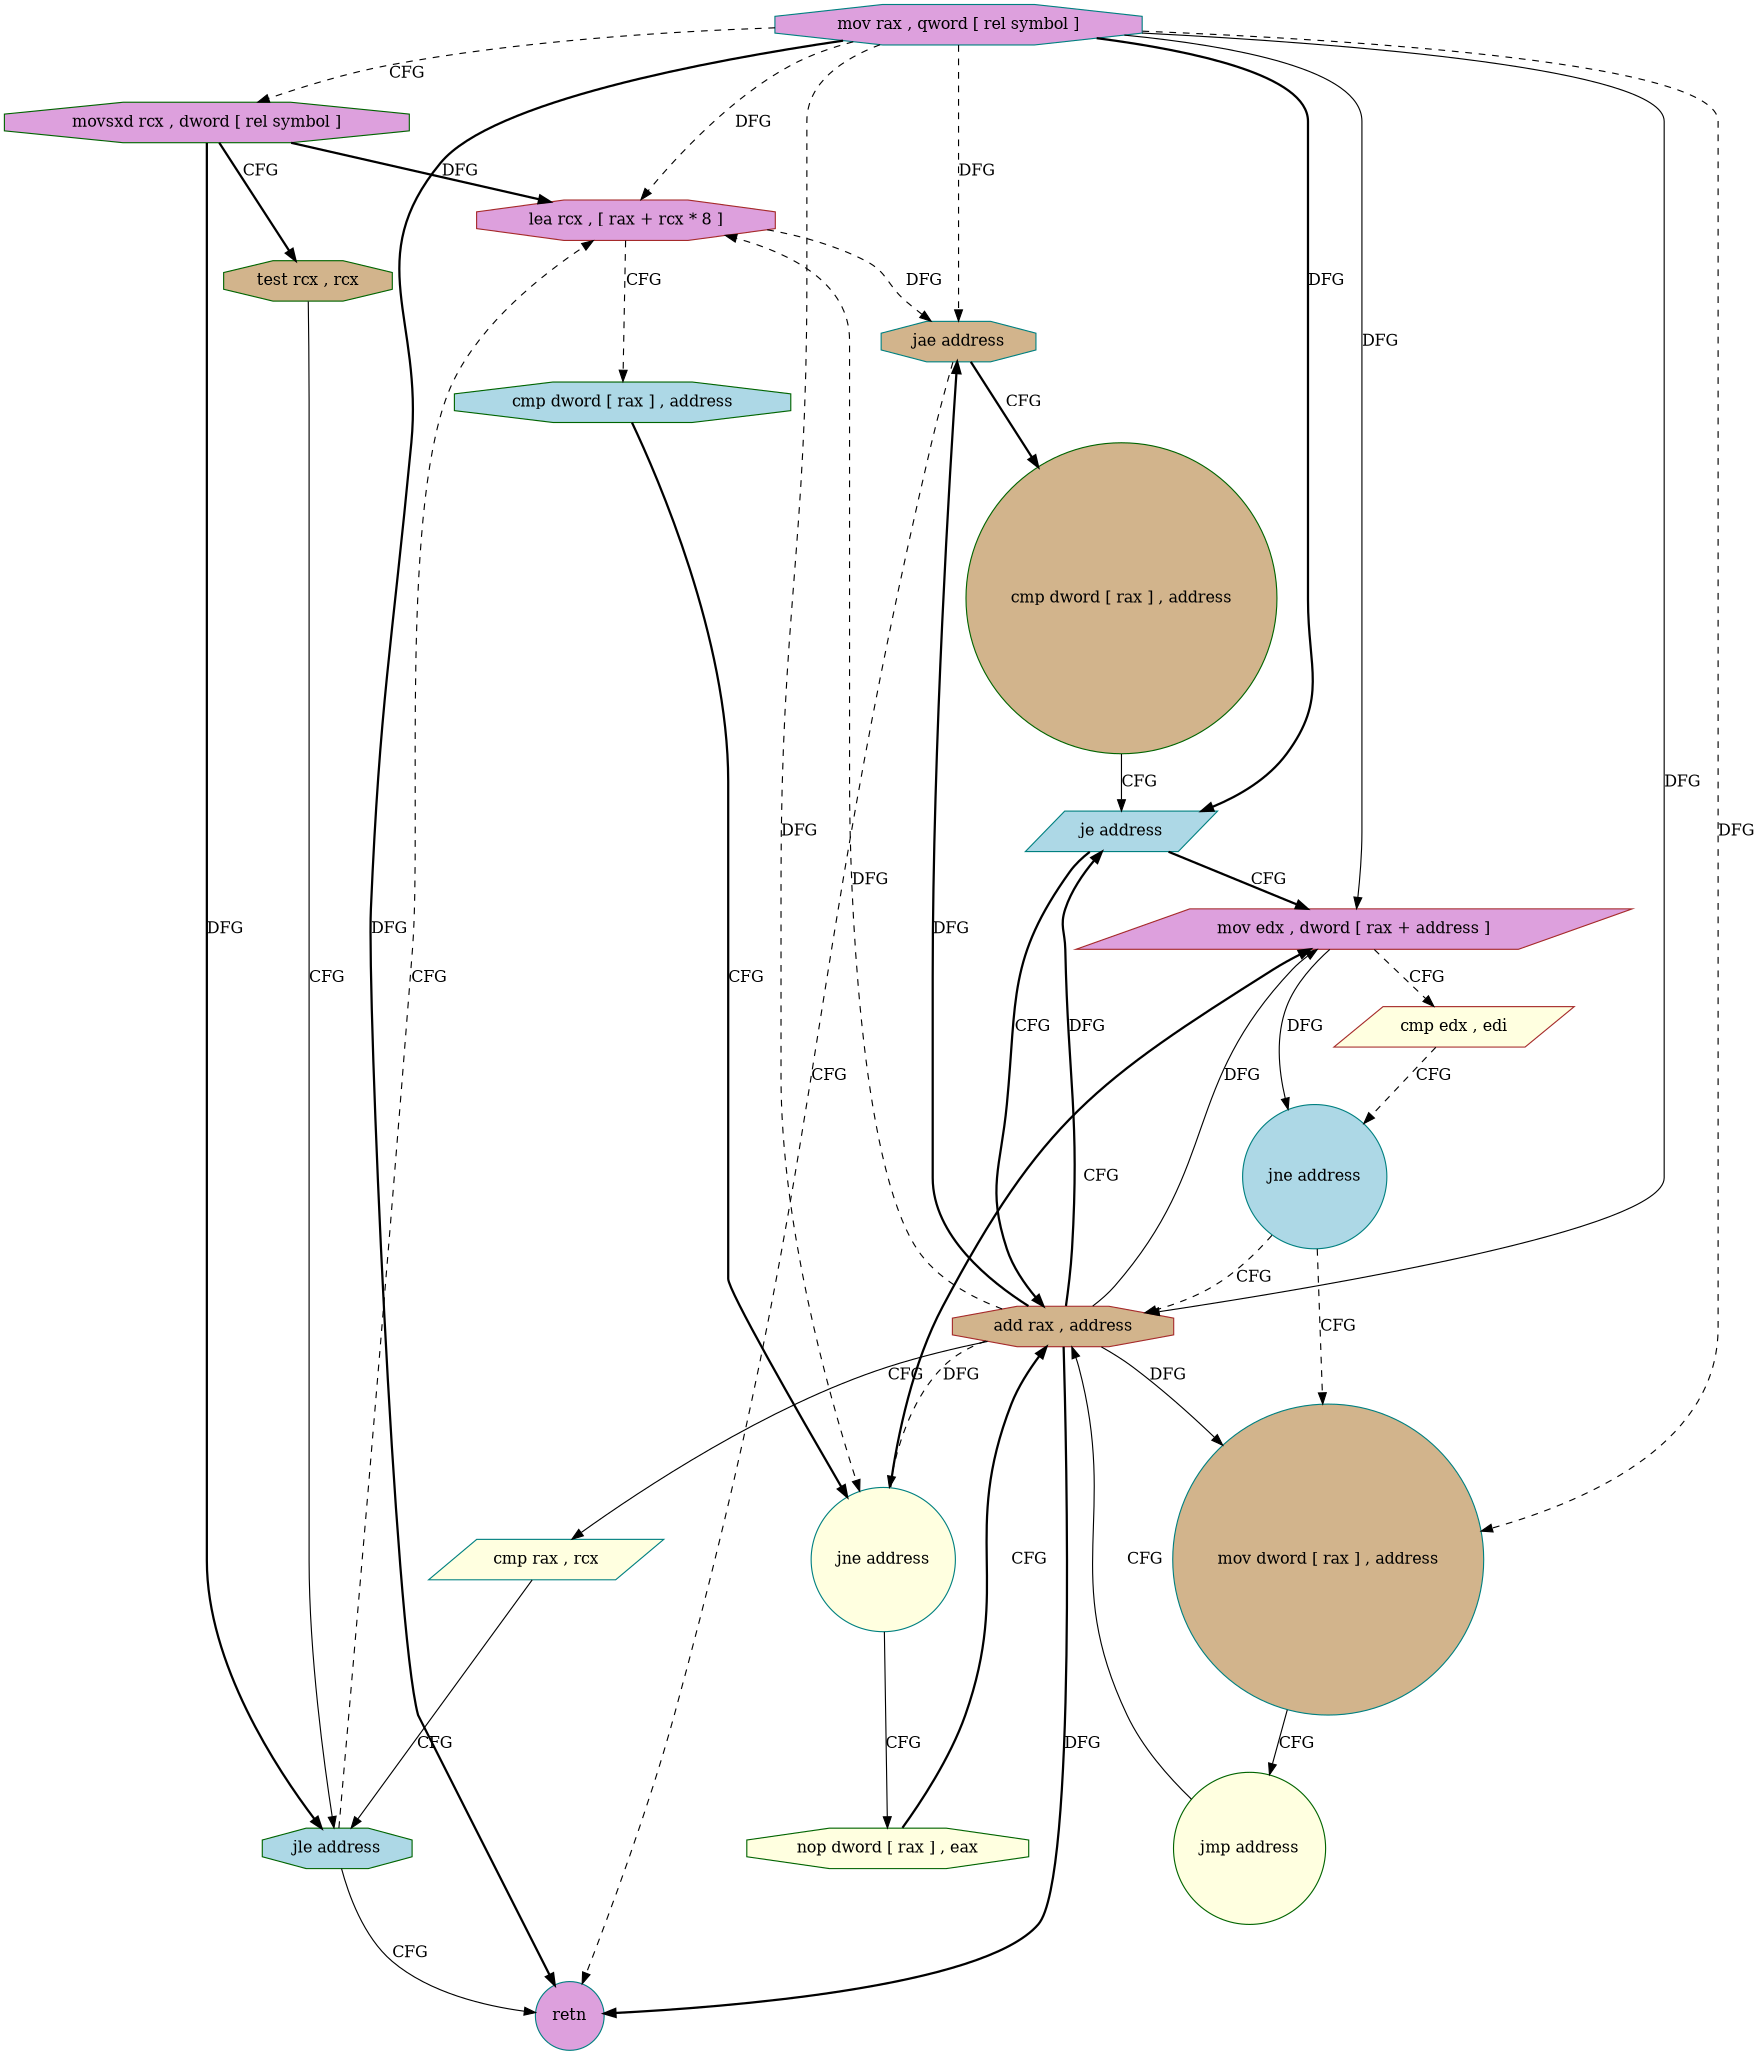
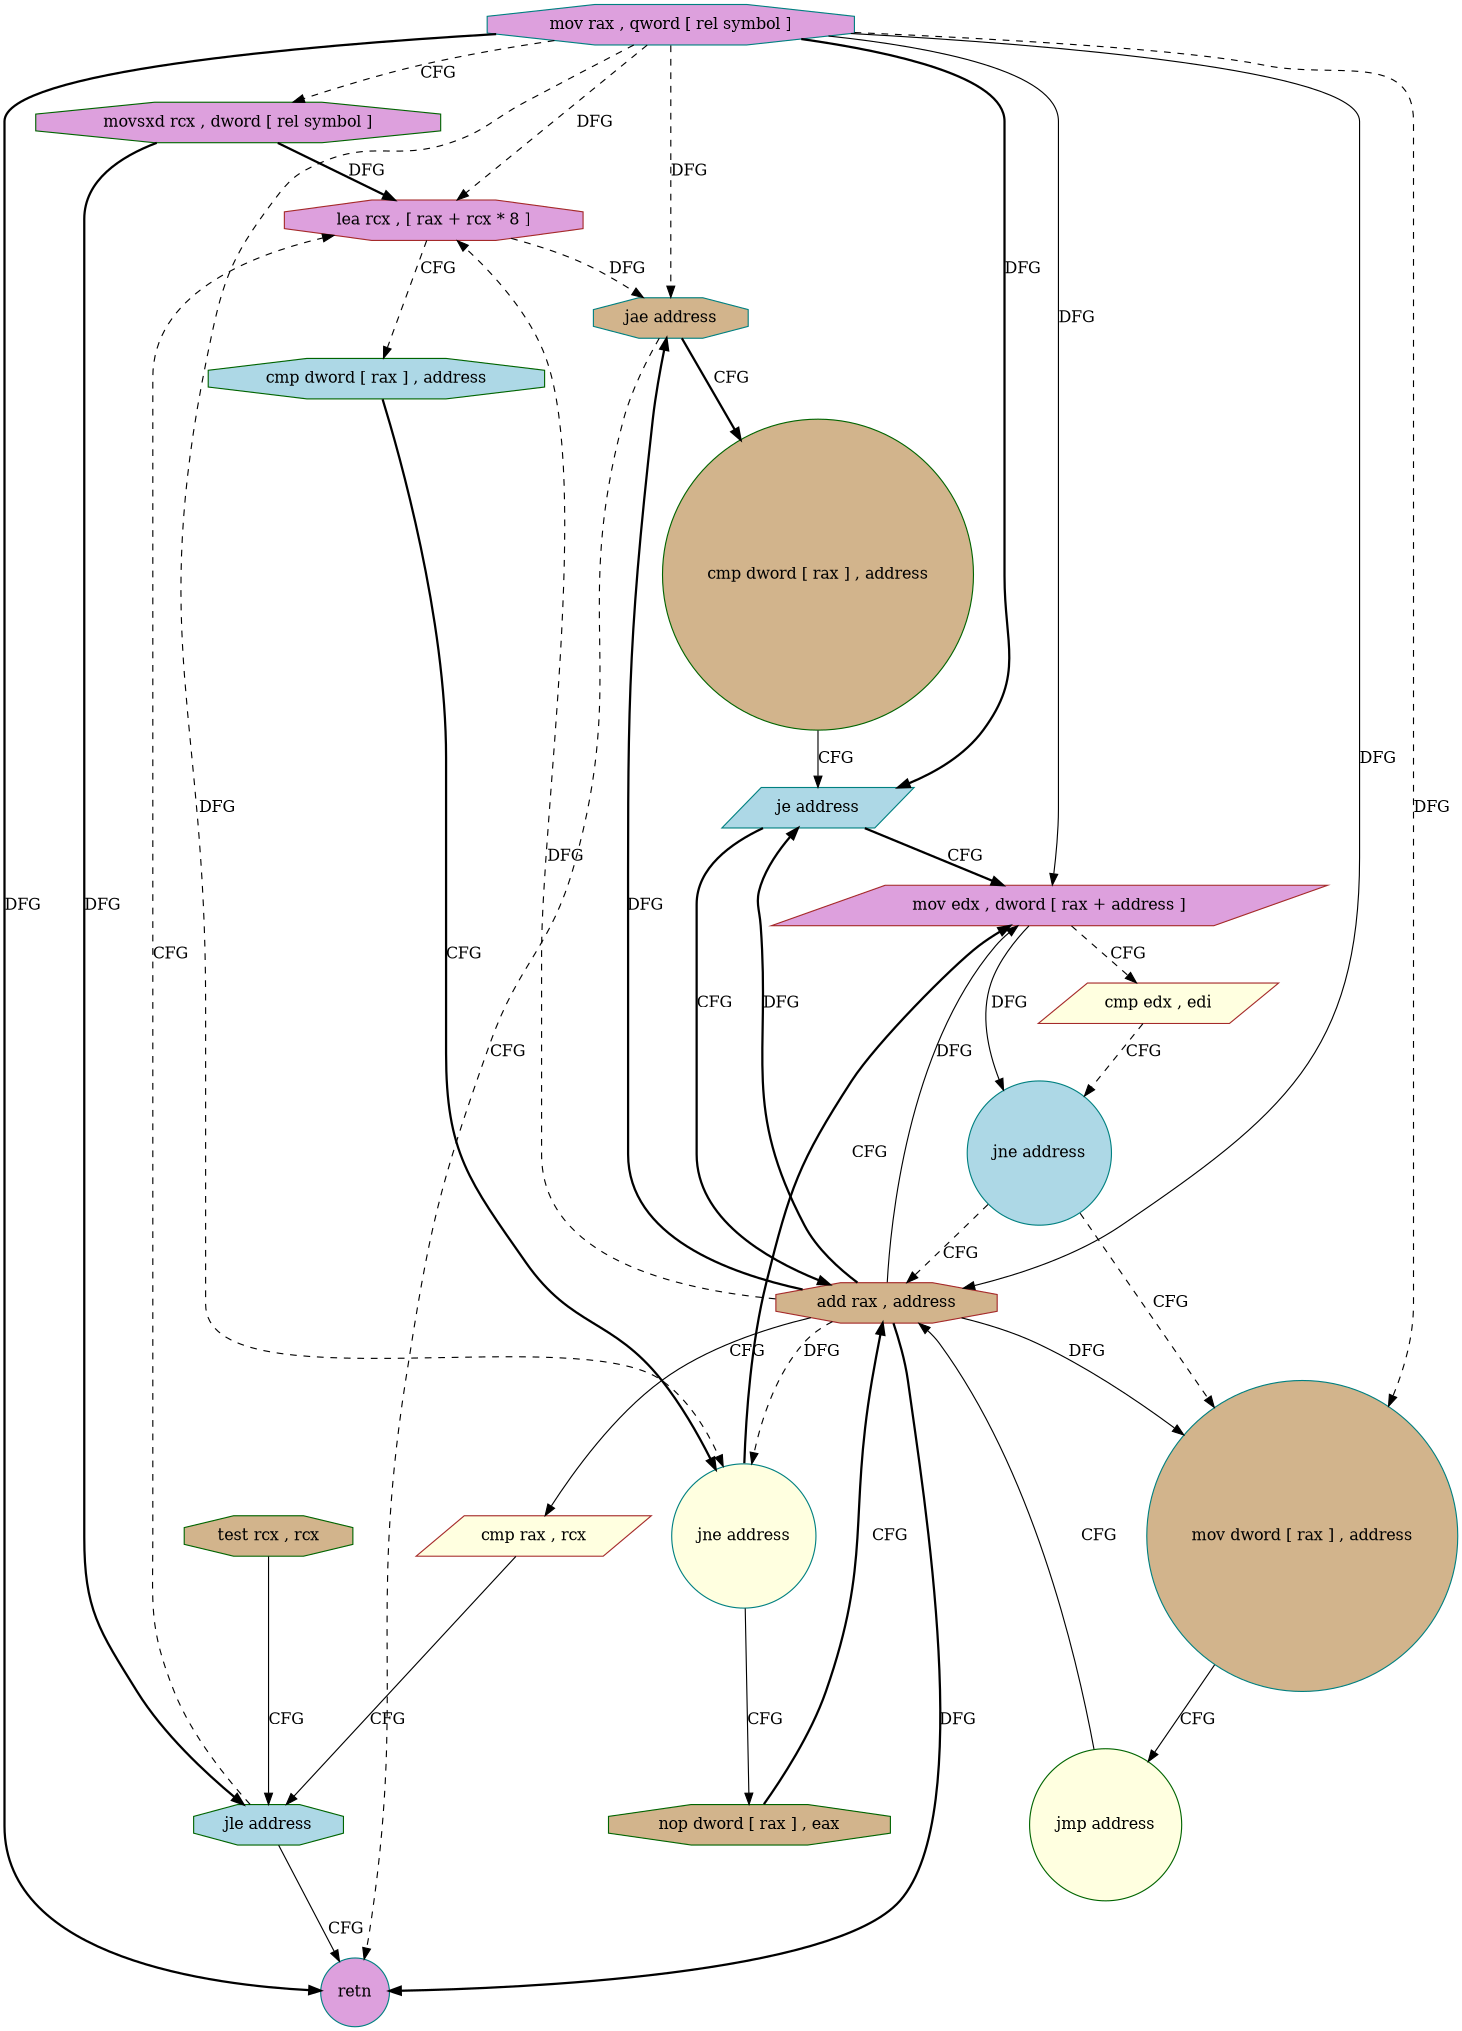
edge "movsxd rcx , dword [ rel symbol ]" -> "test rcx , rcx": removed, label "CFG"
node "cmp rax , rcx": color teal -> brown
node "nop dword [ rax ] , eax": fillcolor lightyellow -> tan
